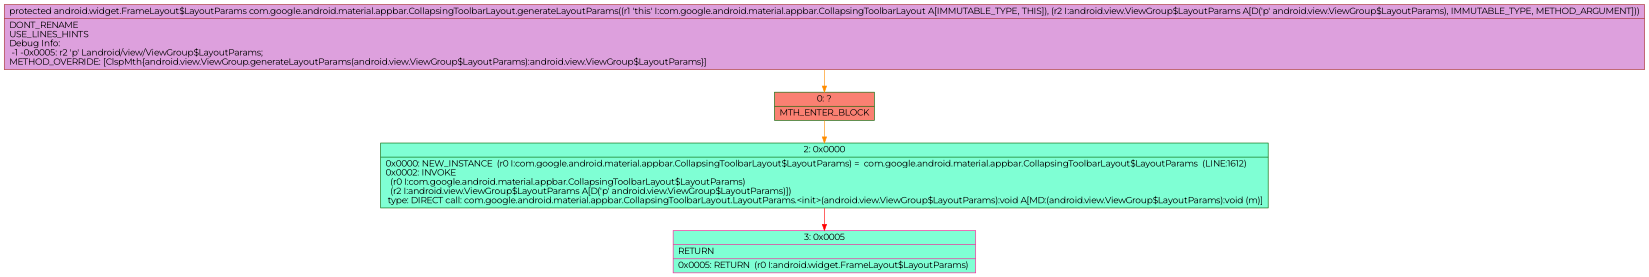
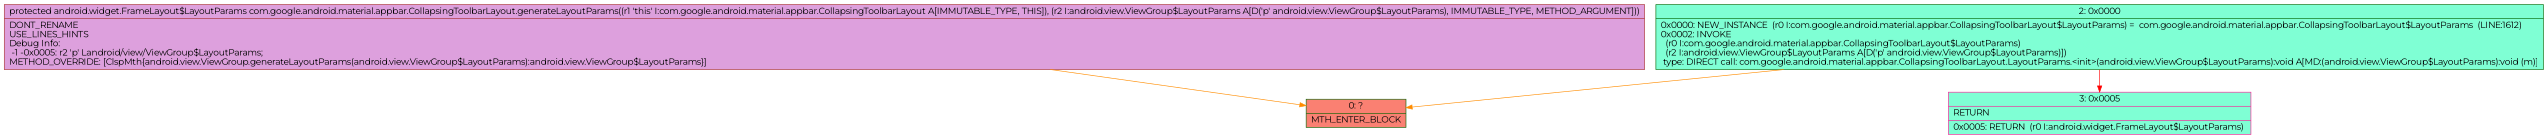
edge "0: ?" -> "2: 0x0000": reversed
